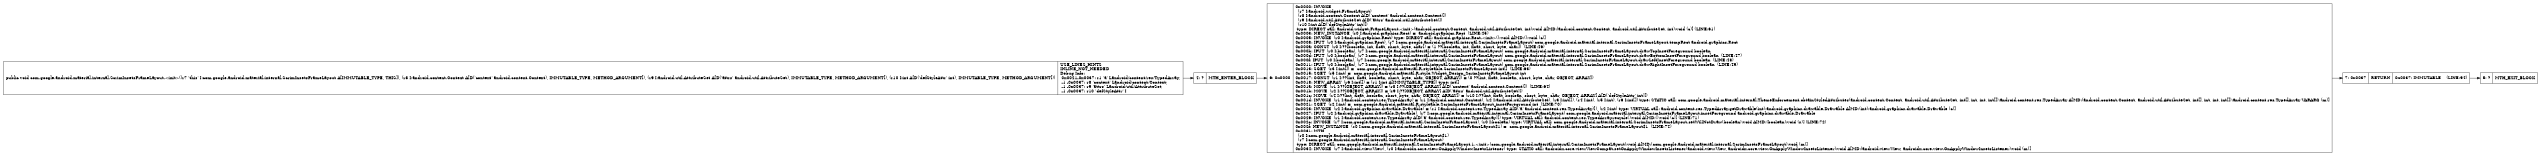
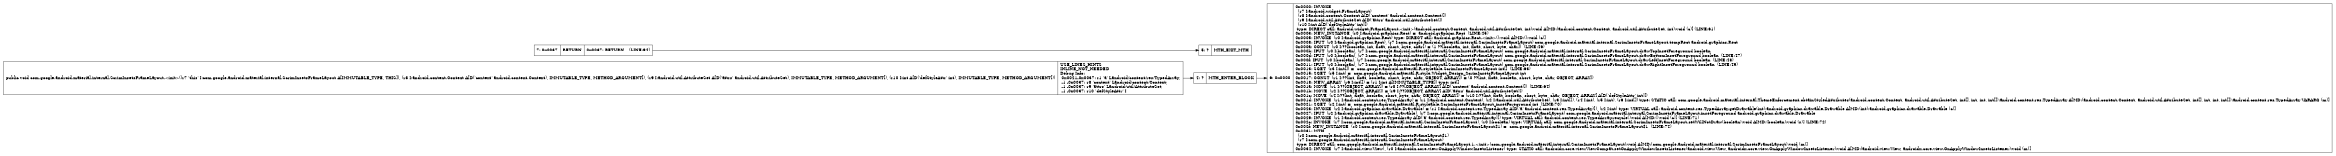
edge "6: 0x0000" -> "7: 0x0037": removed
node "7: 0x0037": text "0x0037: IMMUTABLE    (LINE:94)" -> "0x0037: RETURN    (LINE:94)"
node "5: ?": text "MTH_EXIT_BLOCK" -> "MTH_EXIT_MTH"
